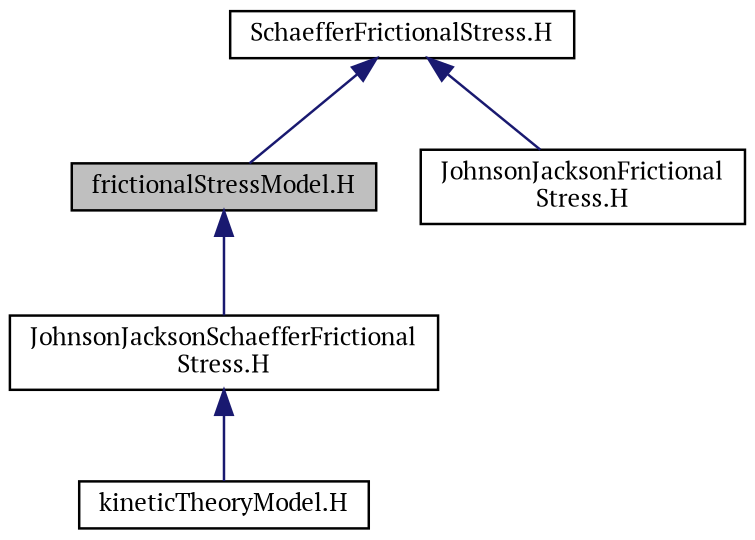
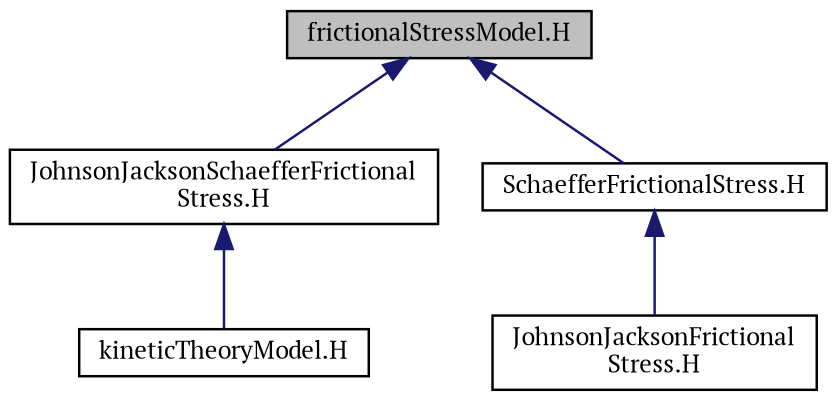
edge "frictionalStressModel.H" -> "SchaefferFrictionalStress.H": reversed
